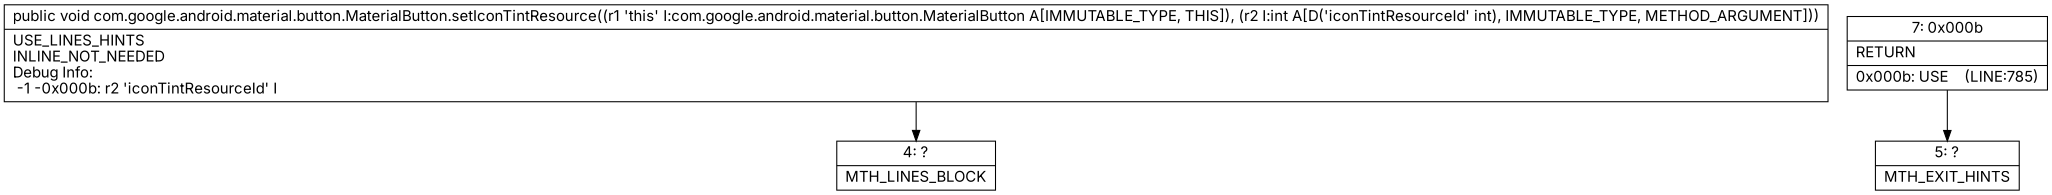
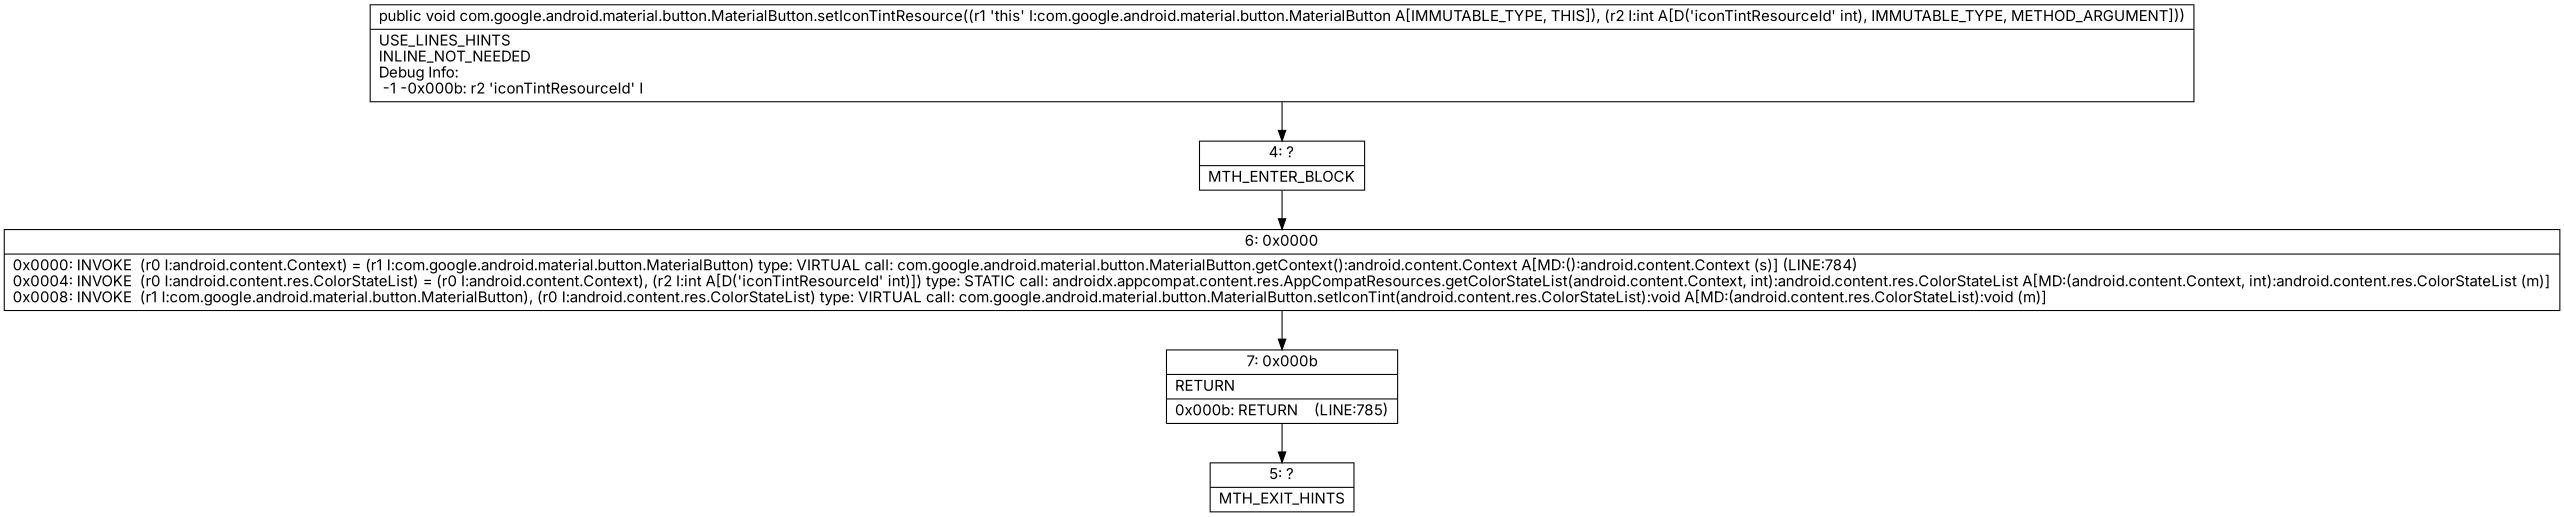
node "7: 0x000b": text "0x000b: USE    (LINE:785)" -> "0x000b: RETURN    (LINE:785)"
node "4: ?": text "MTH_LINES_BLOCK" -> "MTH_ENTER_BLOCK"
node "6: 0x0000": added
